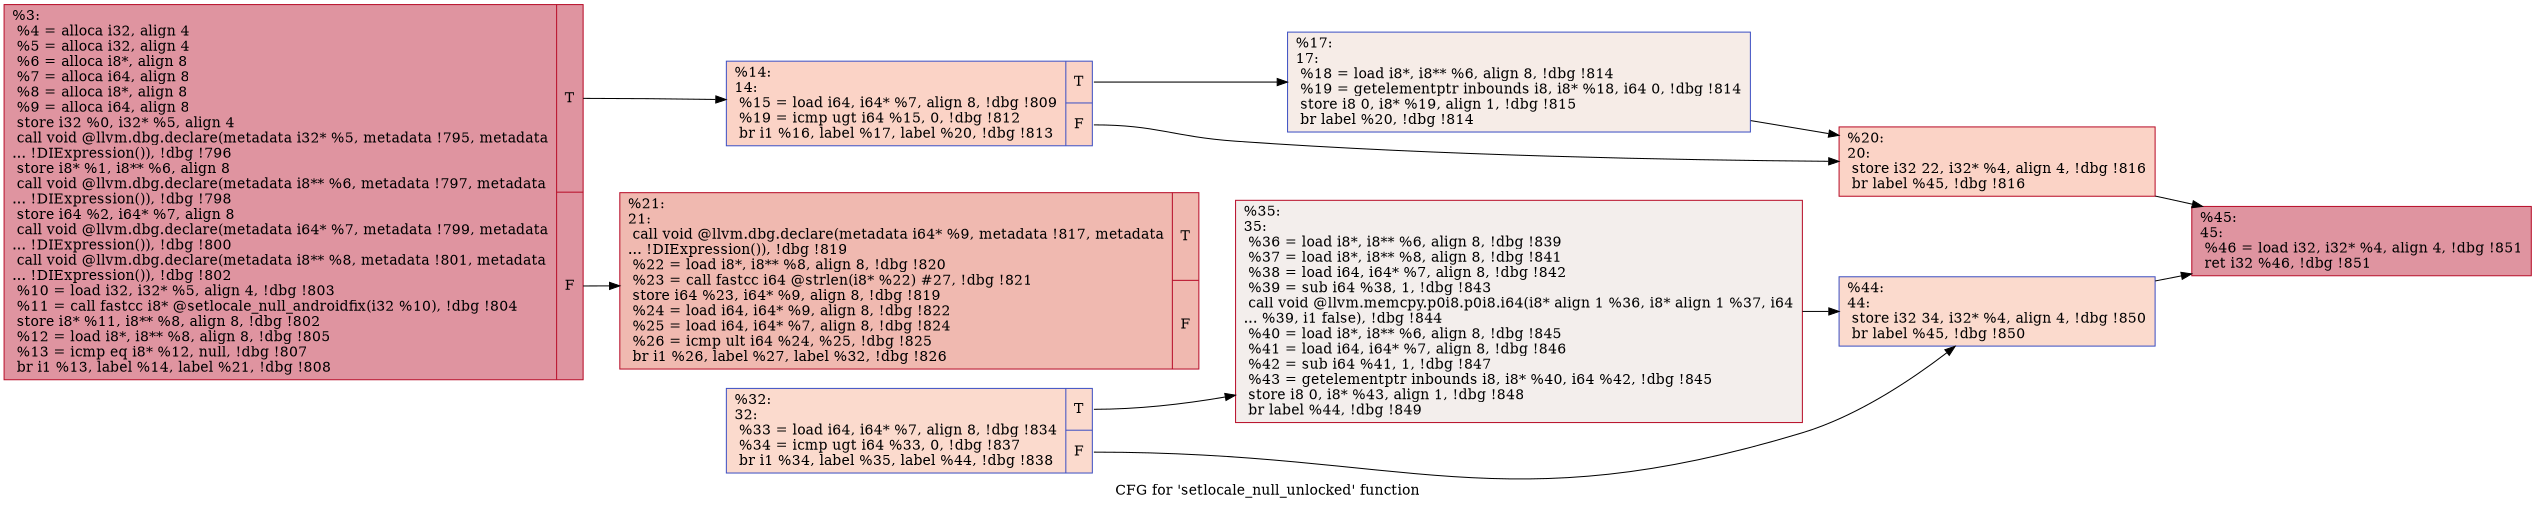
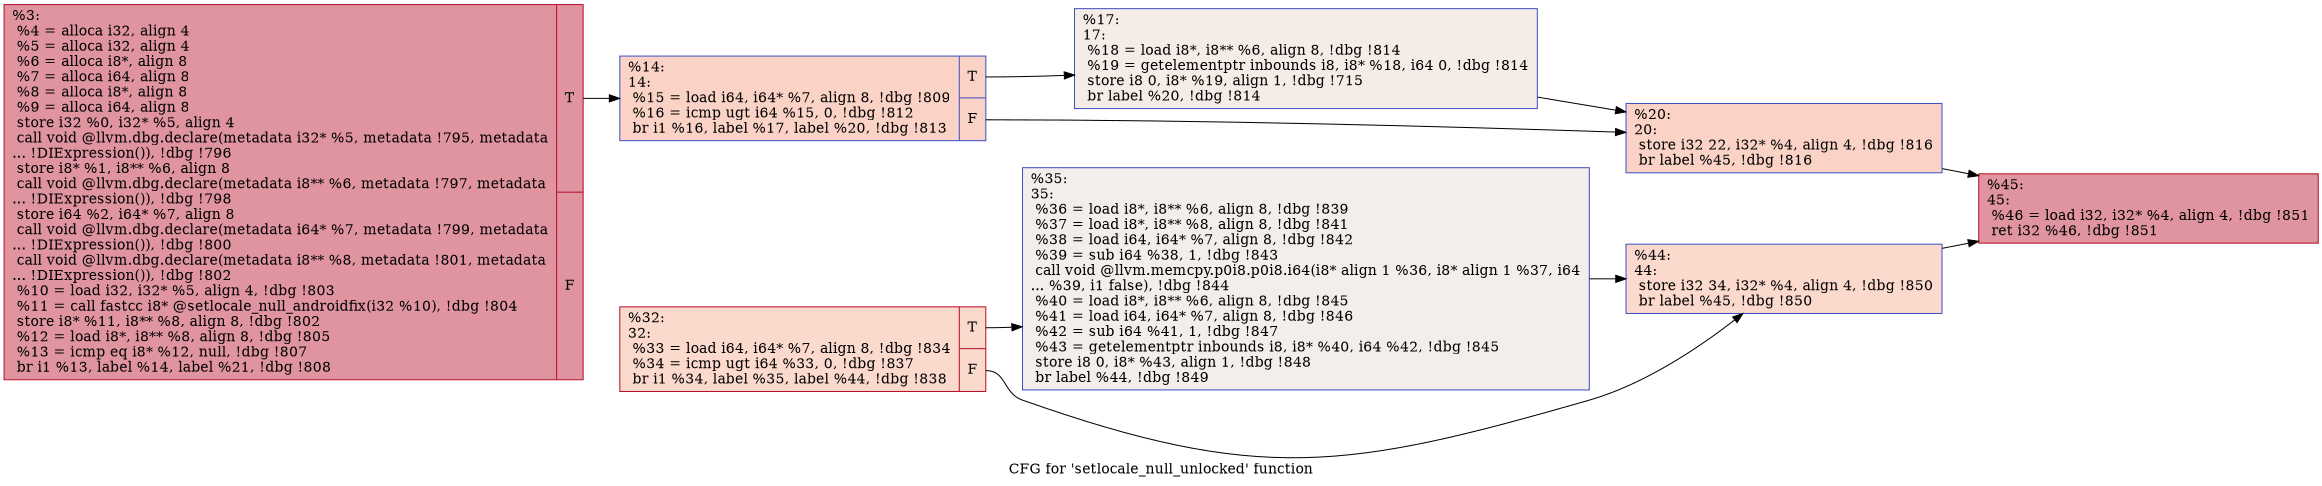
node "%17:": text "store i8 0, i8* %19, align 1, !dbg !815" -> "store i8 0, i8* %19, align 1, !dbg !715"
node "%14:": text "%19 = icmp ugt i64 %15, 0, !dbg !812" -> "%16 = icmp ugt i64 %15, 0, !dbg !812"
node "%20:": color #b70d28ff -> #3d50c3ff
node "%21:": removed
node "%35:": color #b70d28ff -> #3d50c3ff
node "%32:": color #3d50c3ff -> #b70d28ff
